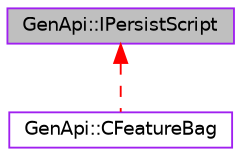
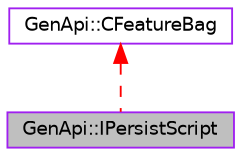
edge "GenApi::CFeatureBag" -> "GenApi::IPersistScript": reversed
